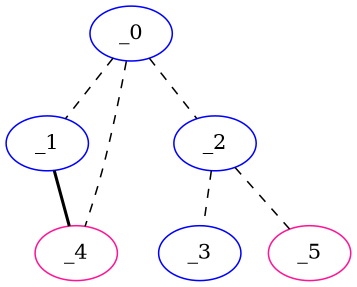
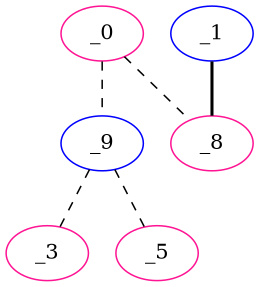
node "_0": color blue -> deeppink
edge "_0" -- "_1": removed
node "_2": label "_2" -> "_9"
node "_4": label "_4" -> "_8"
node "_3": color blue -> deeppink
